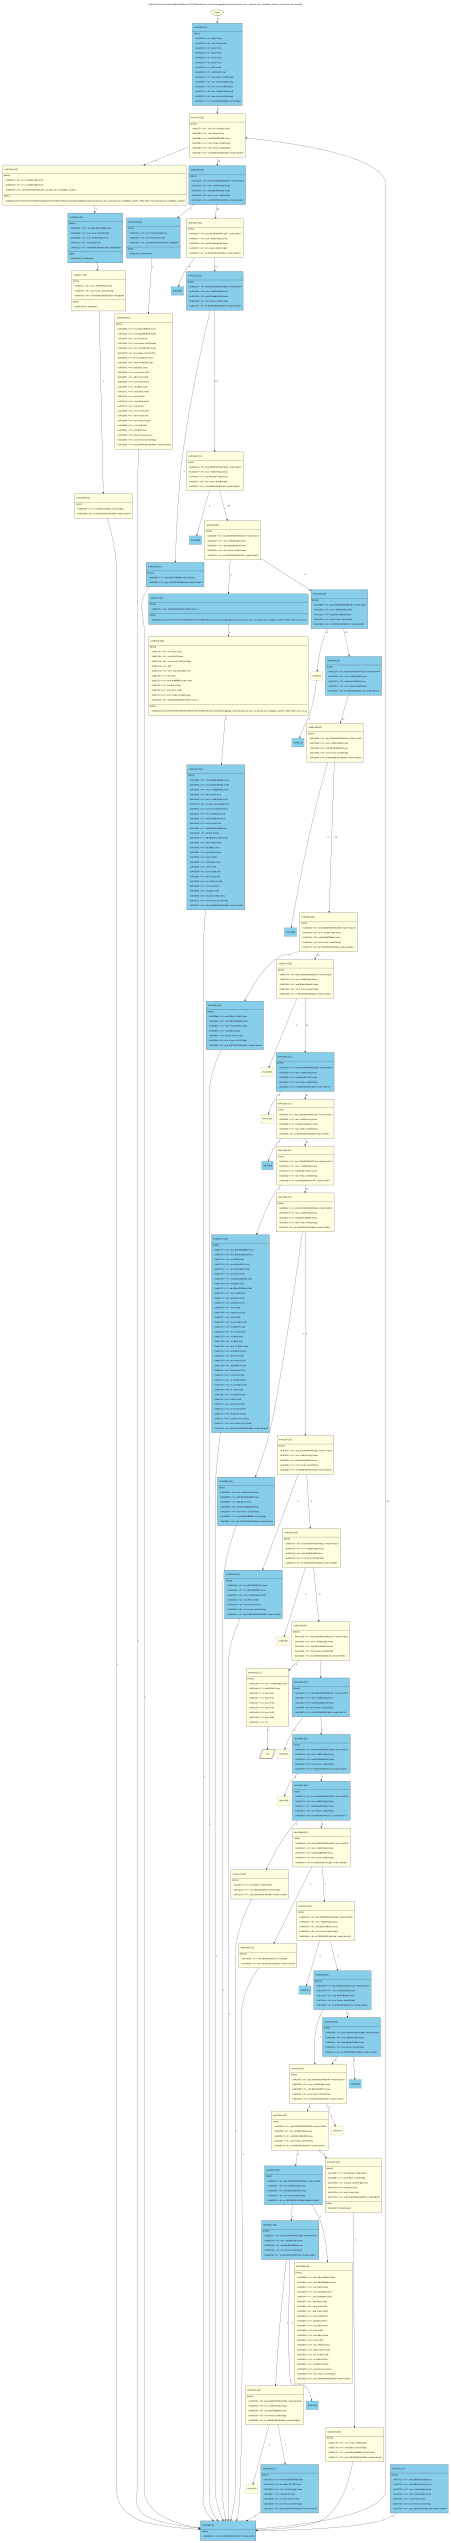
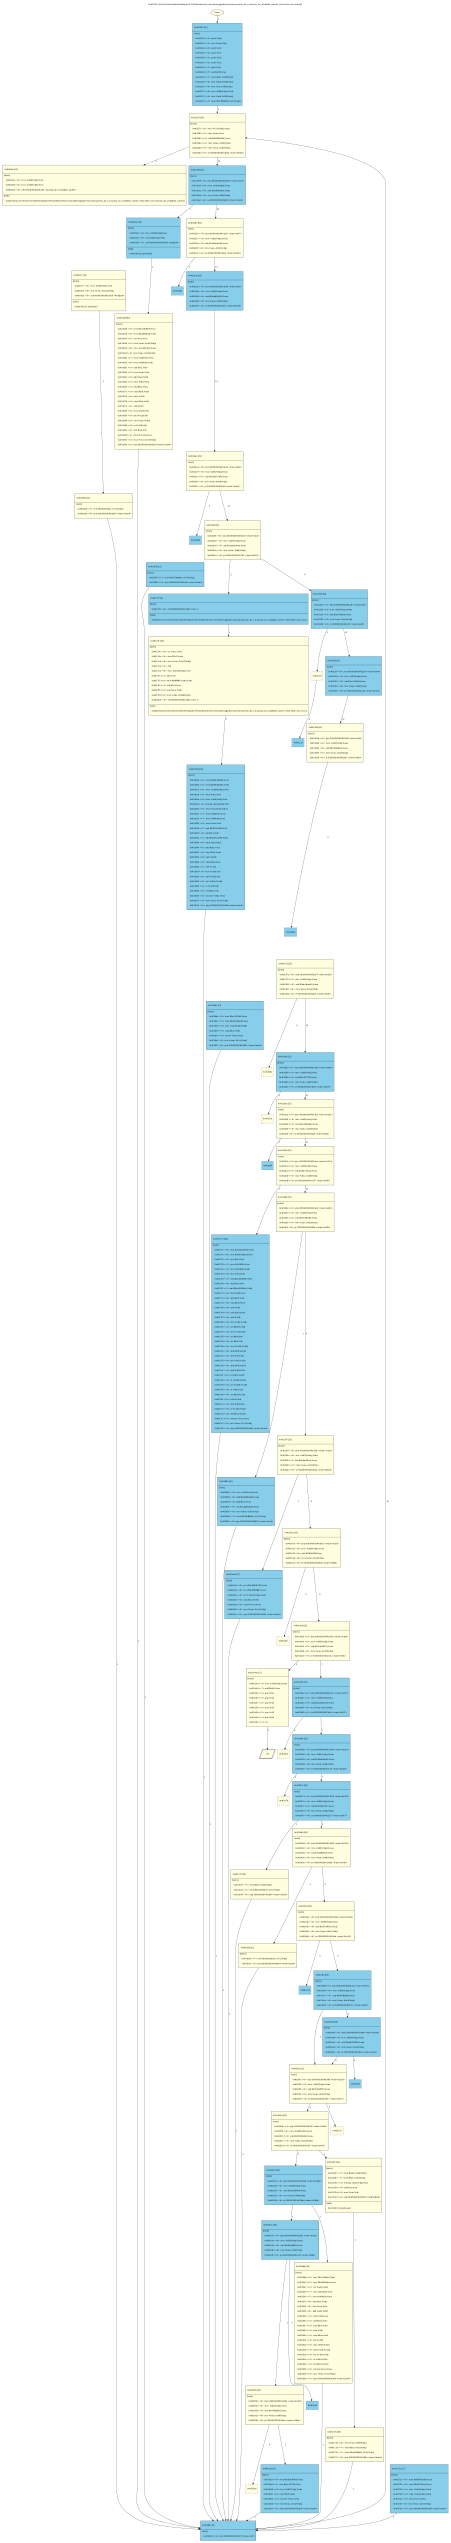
node "0x4018b0 [23]": removed
edge "0x4012cb [25]" -> "0x401879 [12]": removed, label "1"
node "0x401361 [25]": removed
edge "0x4015dd [83]" -> "0x401d34 [5]": added, label "1"
